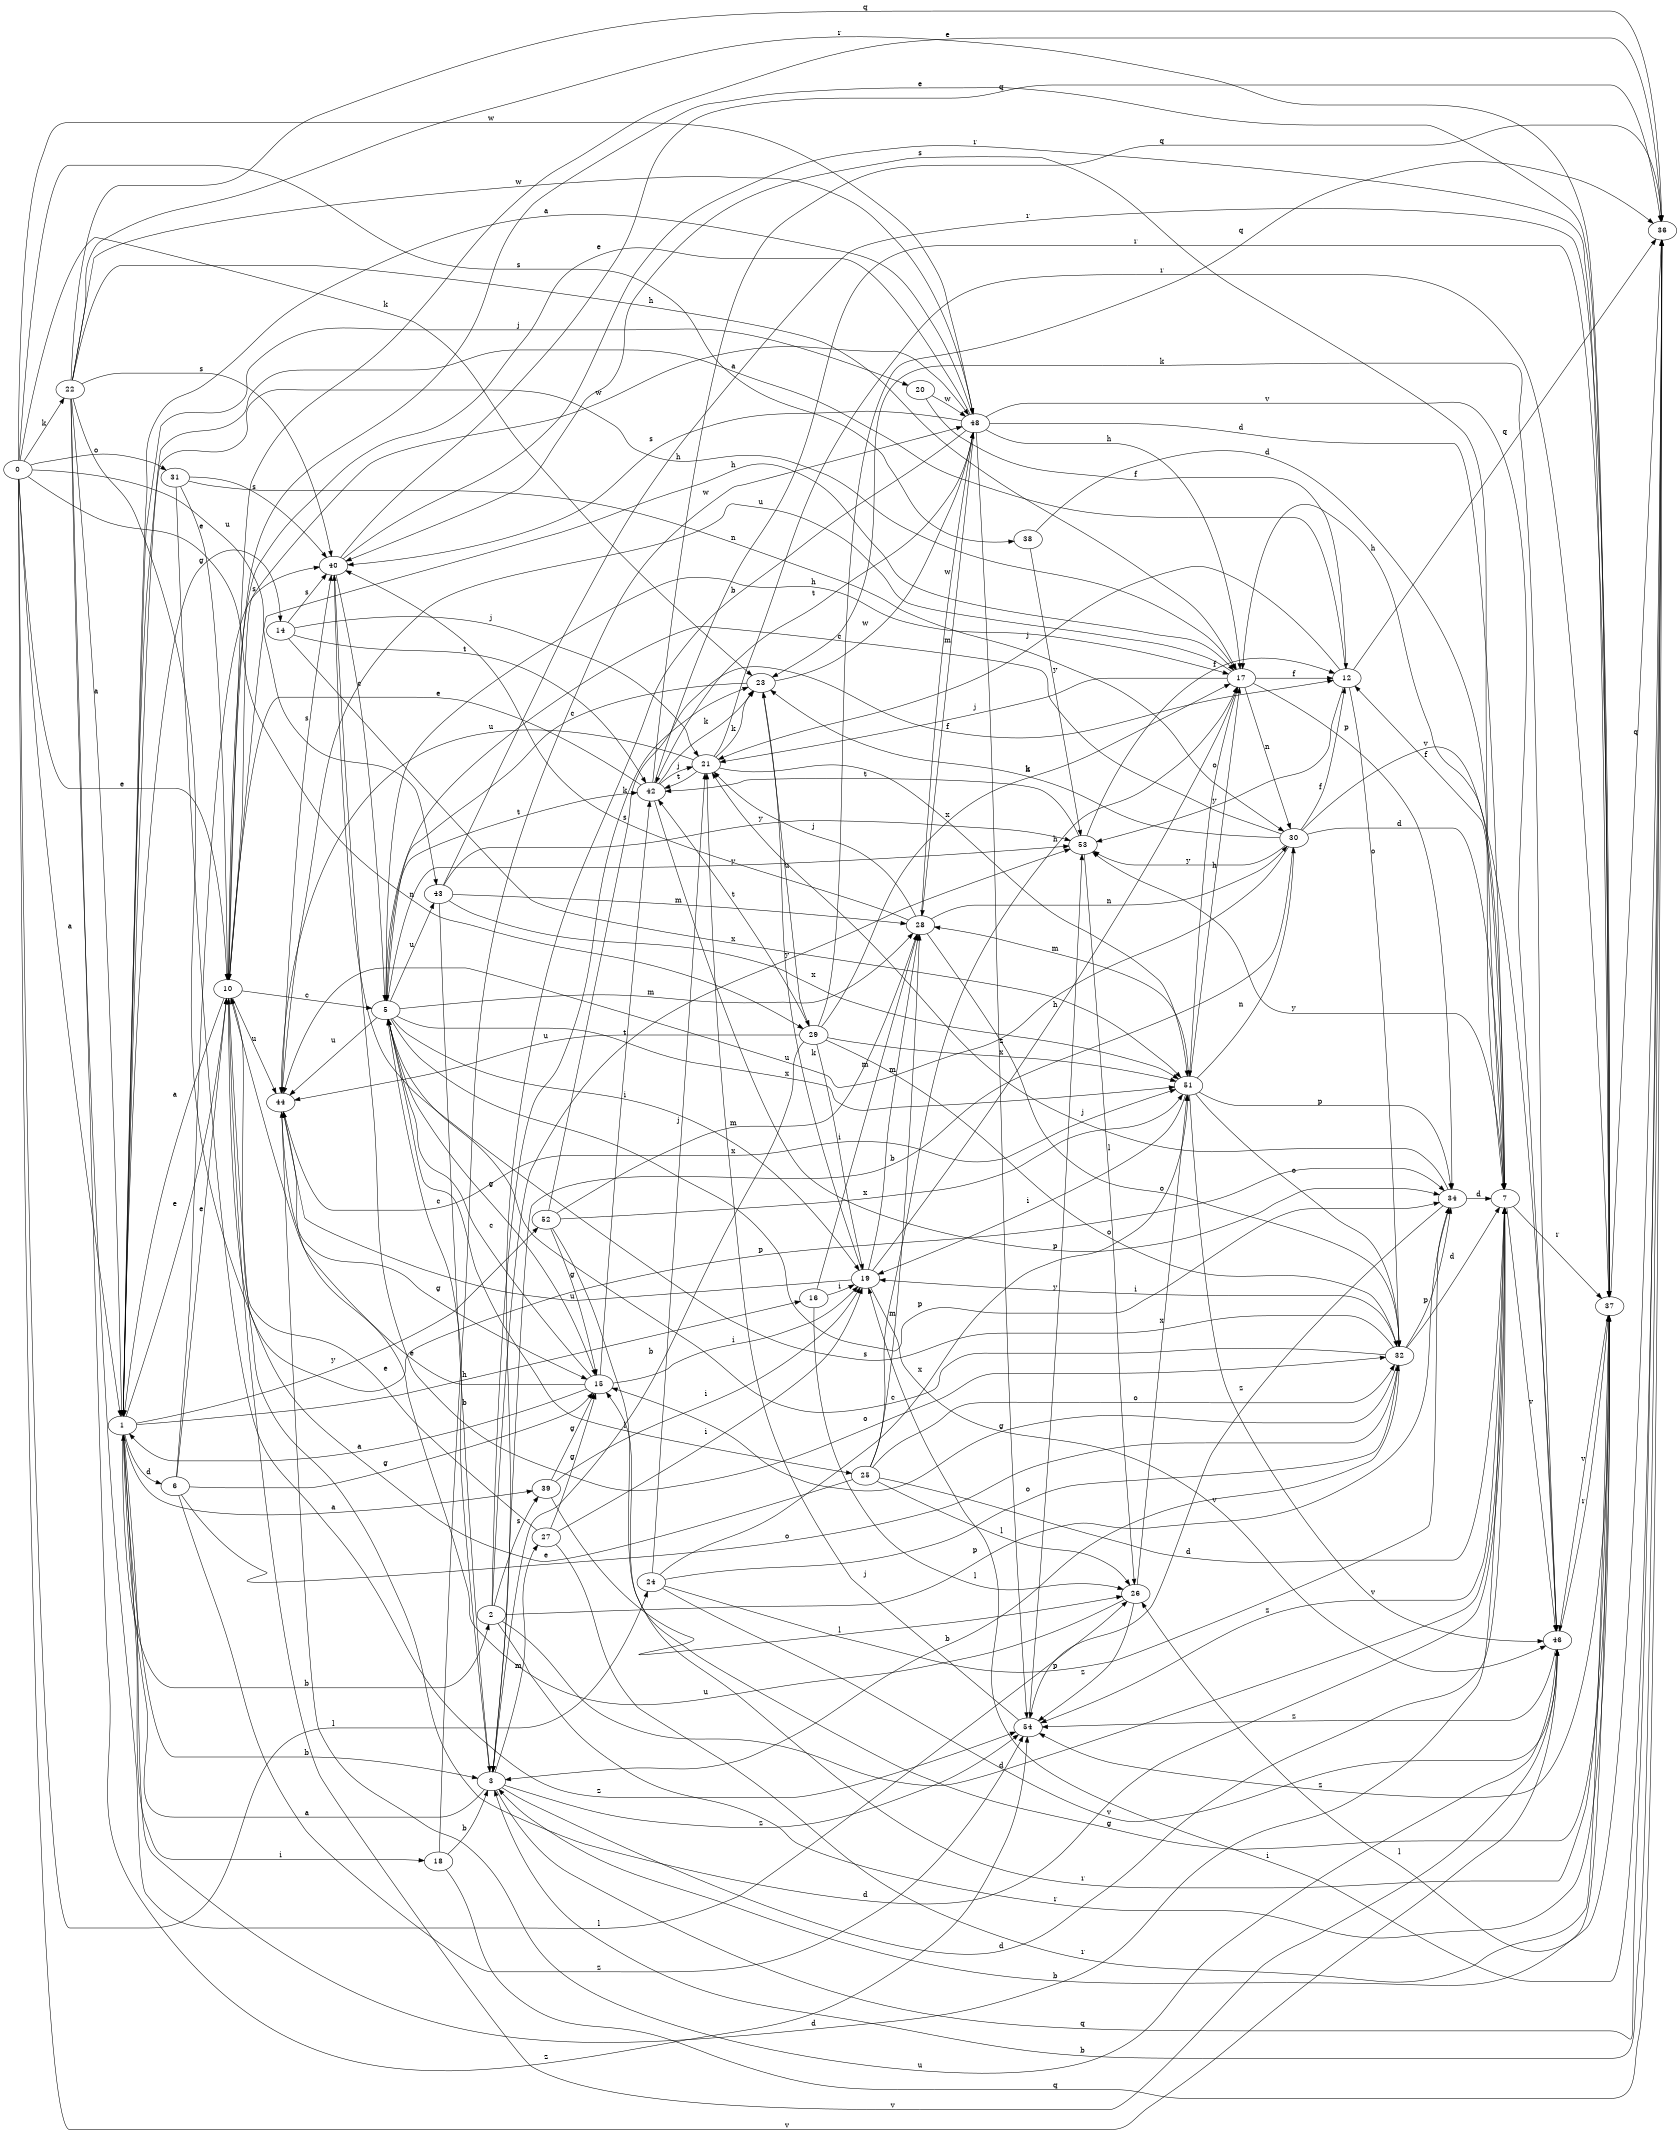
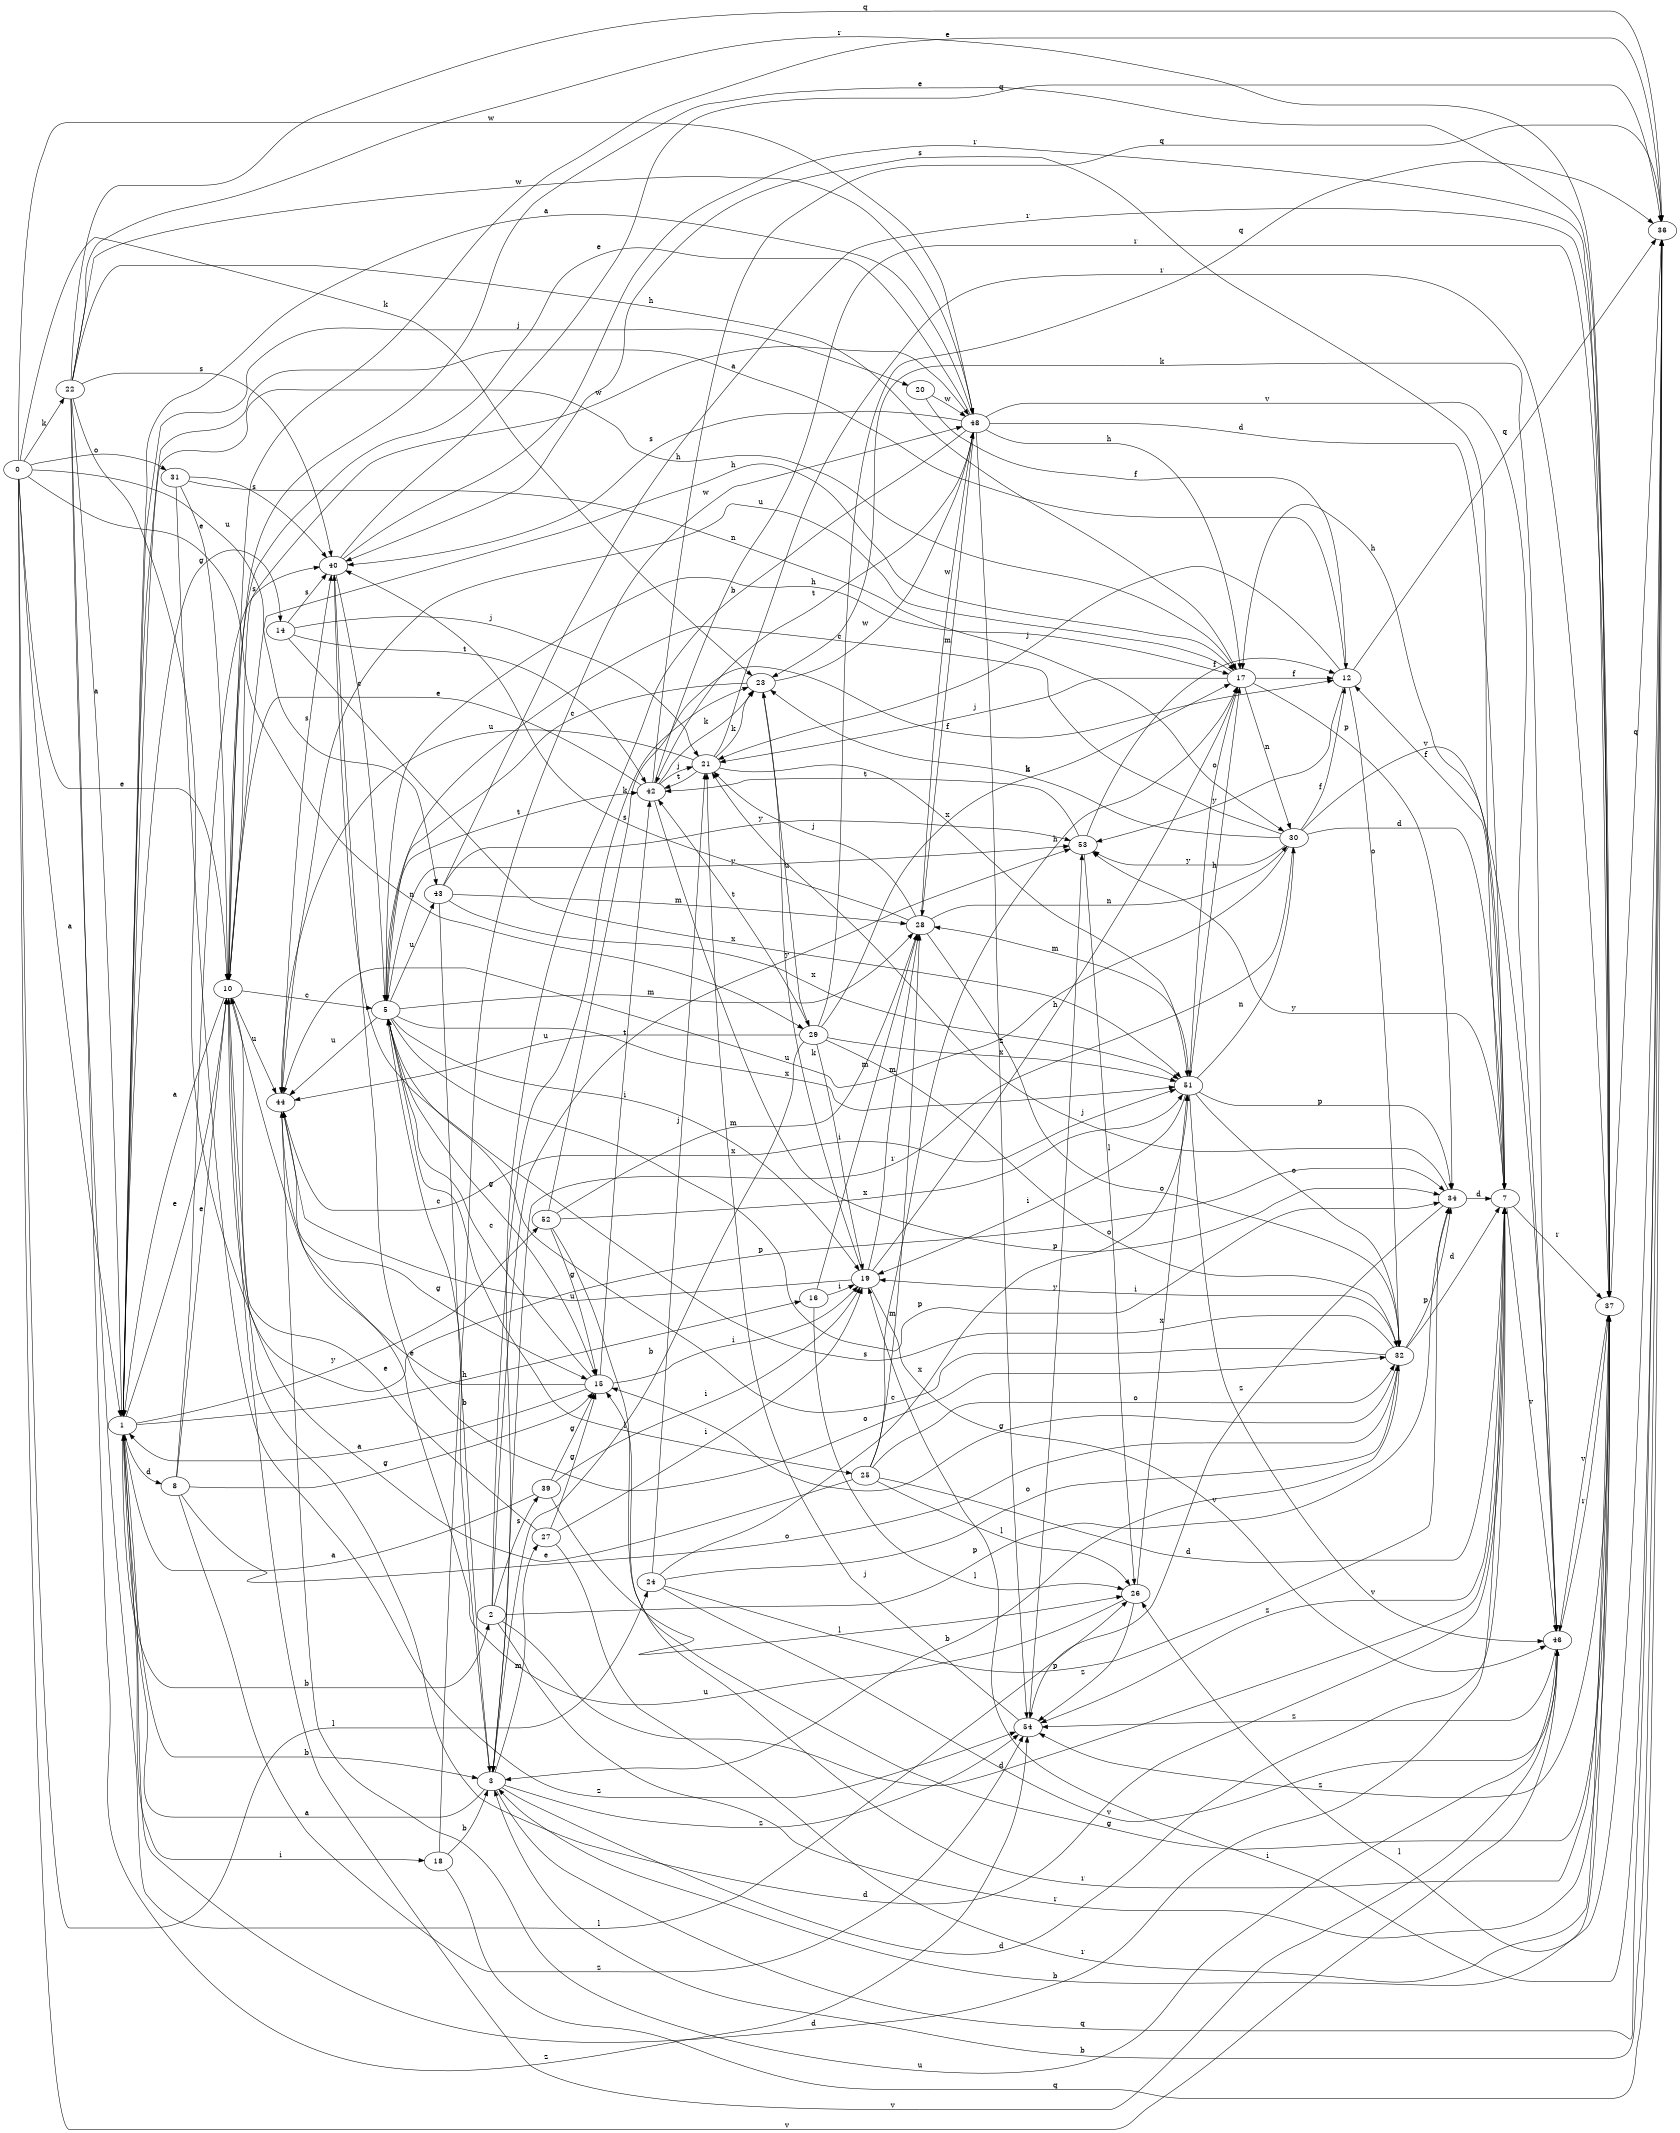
node "38": removed
edge "30" -> "3": label "b" -> "r"
node "6": label "6" -> "8"
edge "1" -> "39": reversed
